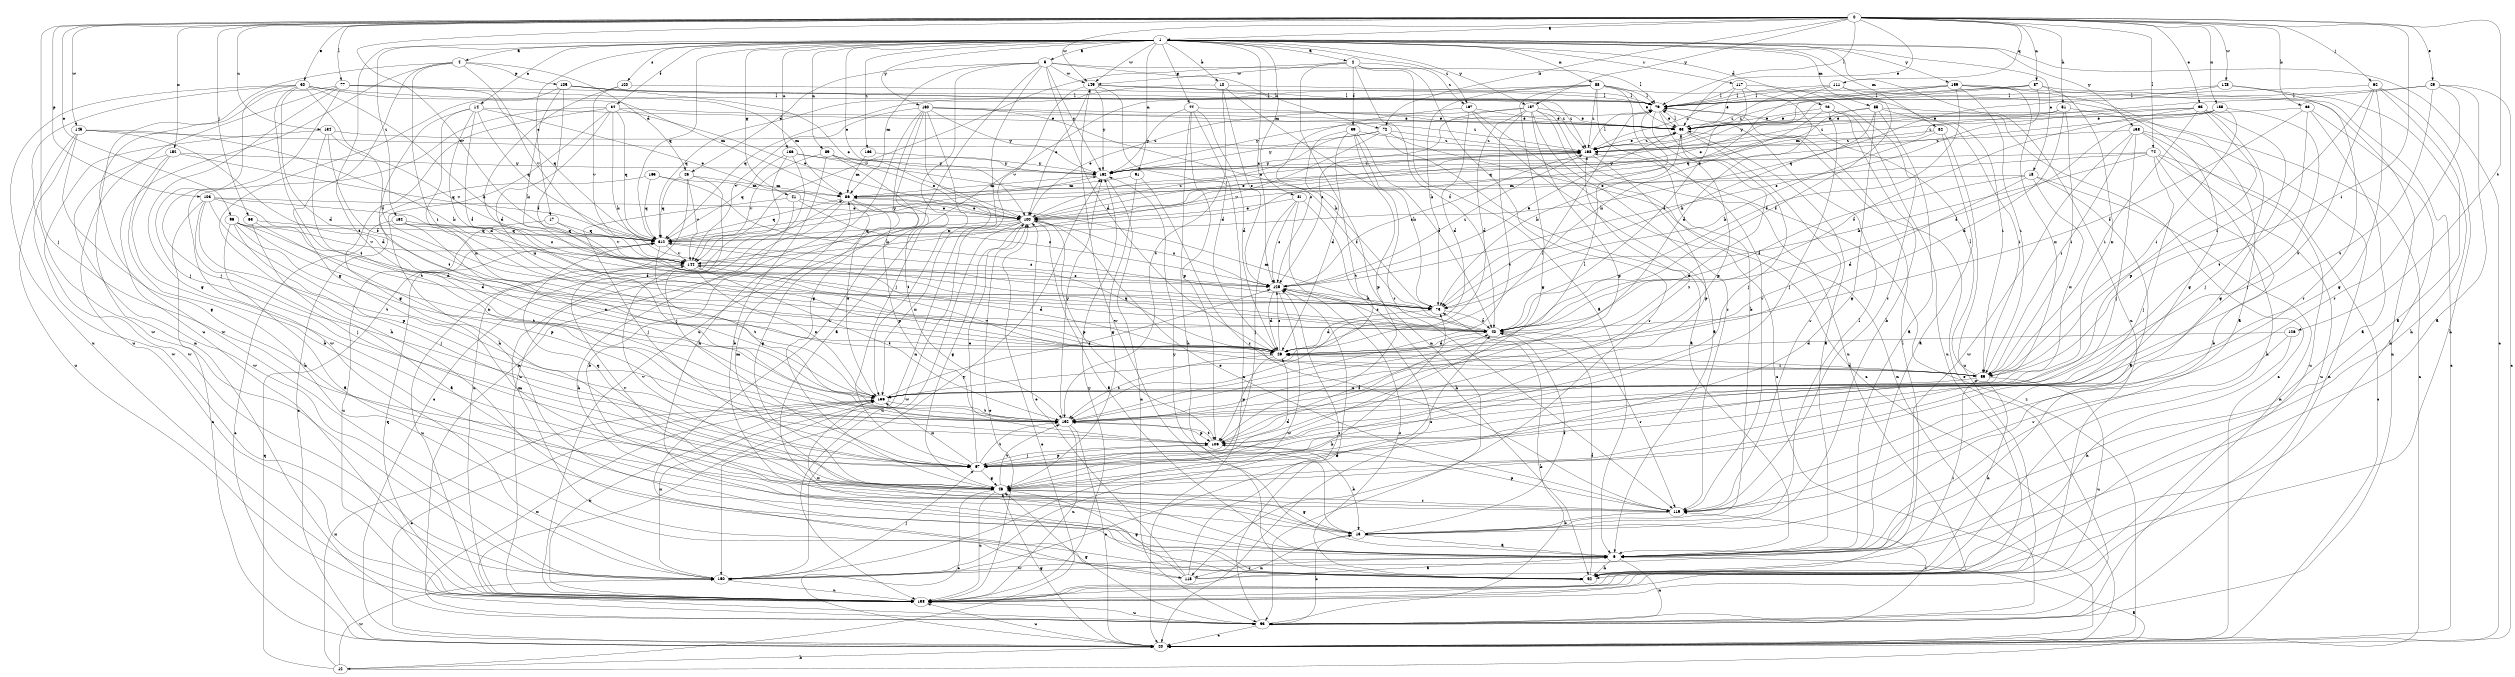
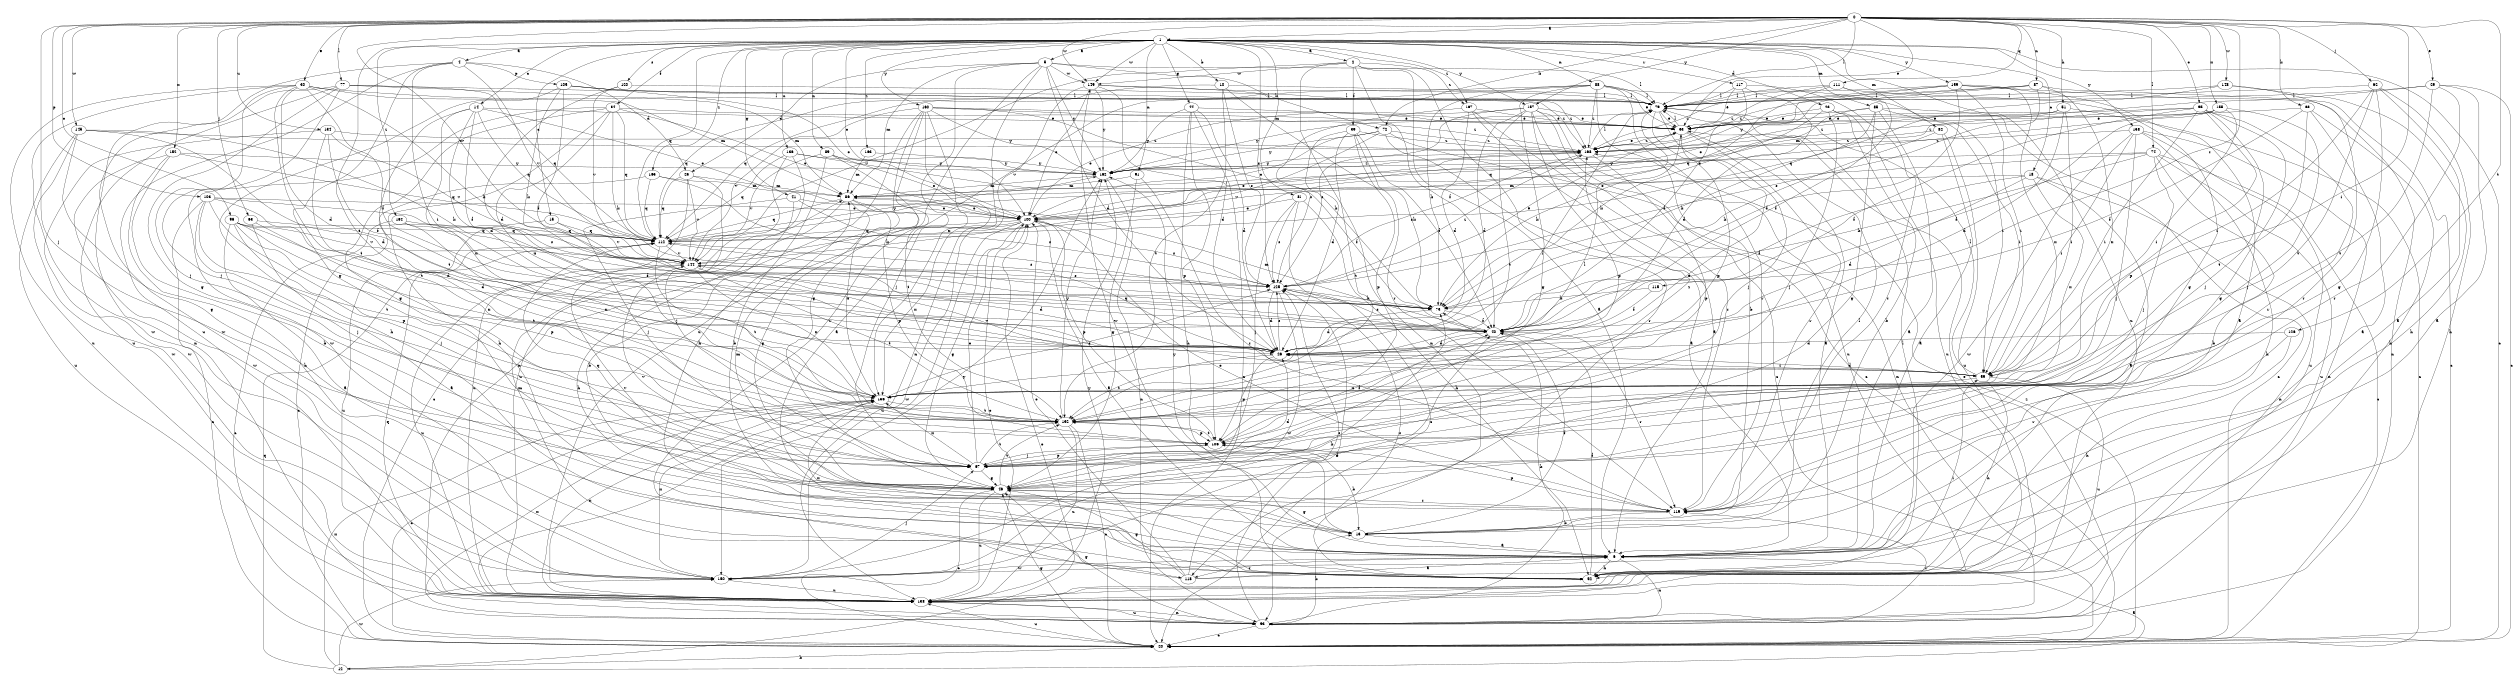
edge "1" -> "165": added, label "z"
edge "100" -> "168": removed, label "z"
node "17": label "17" -> "15"
node "312": label "312" -> "112"
node "115": added
edge "95" -> "119": added, label "r"
edge "138" -> "13": now "138" -> "93"
